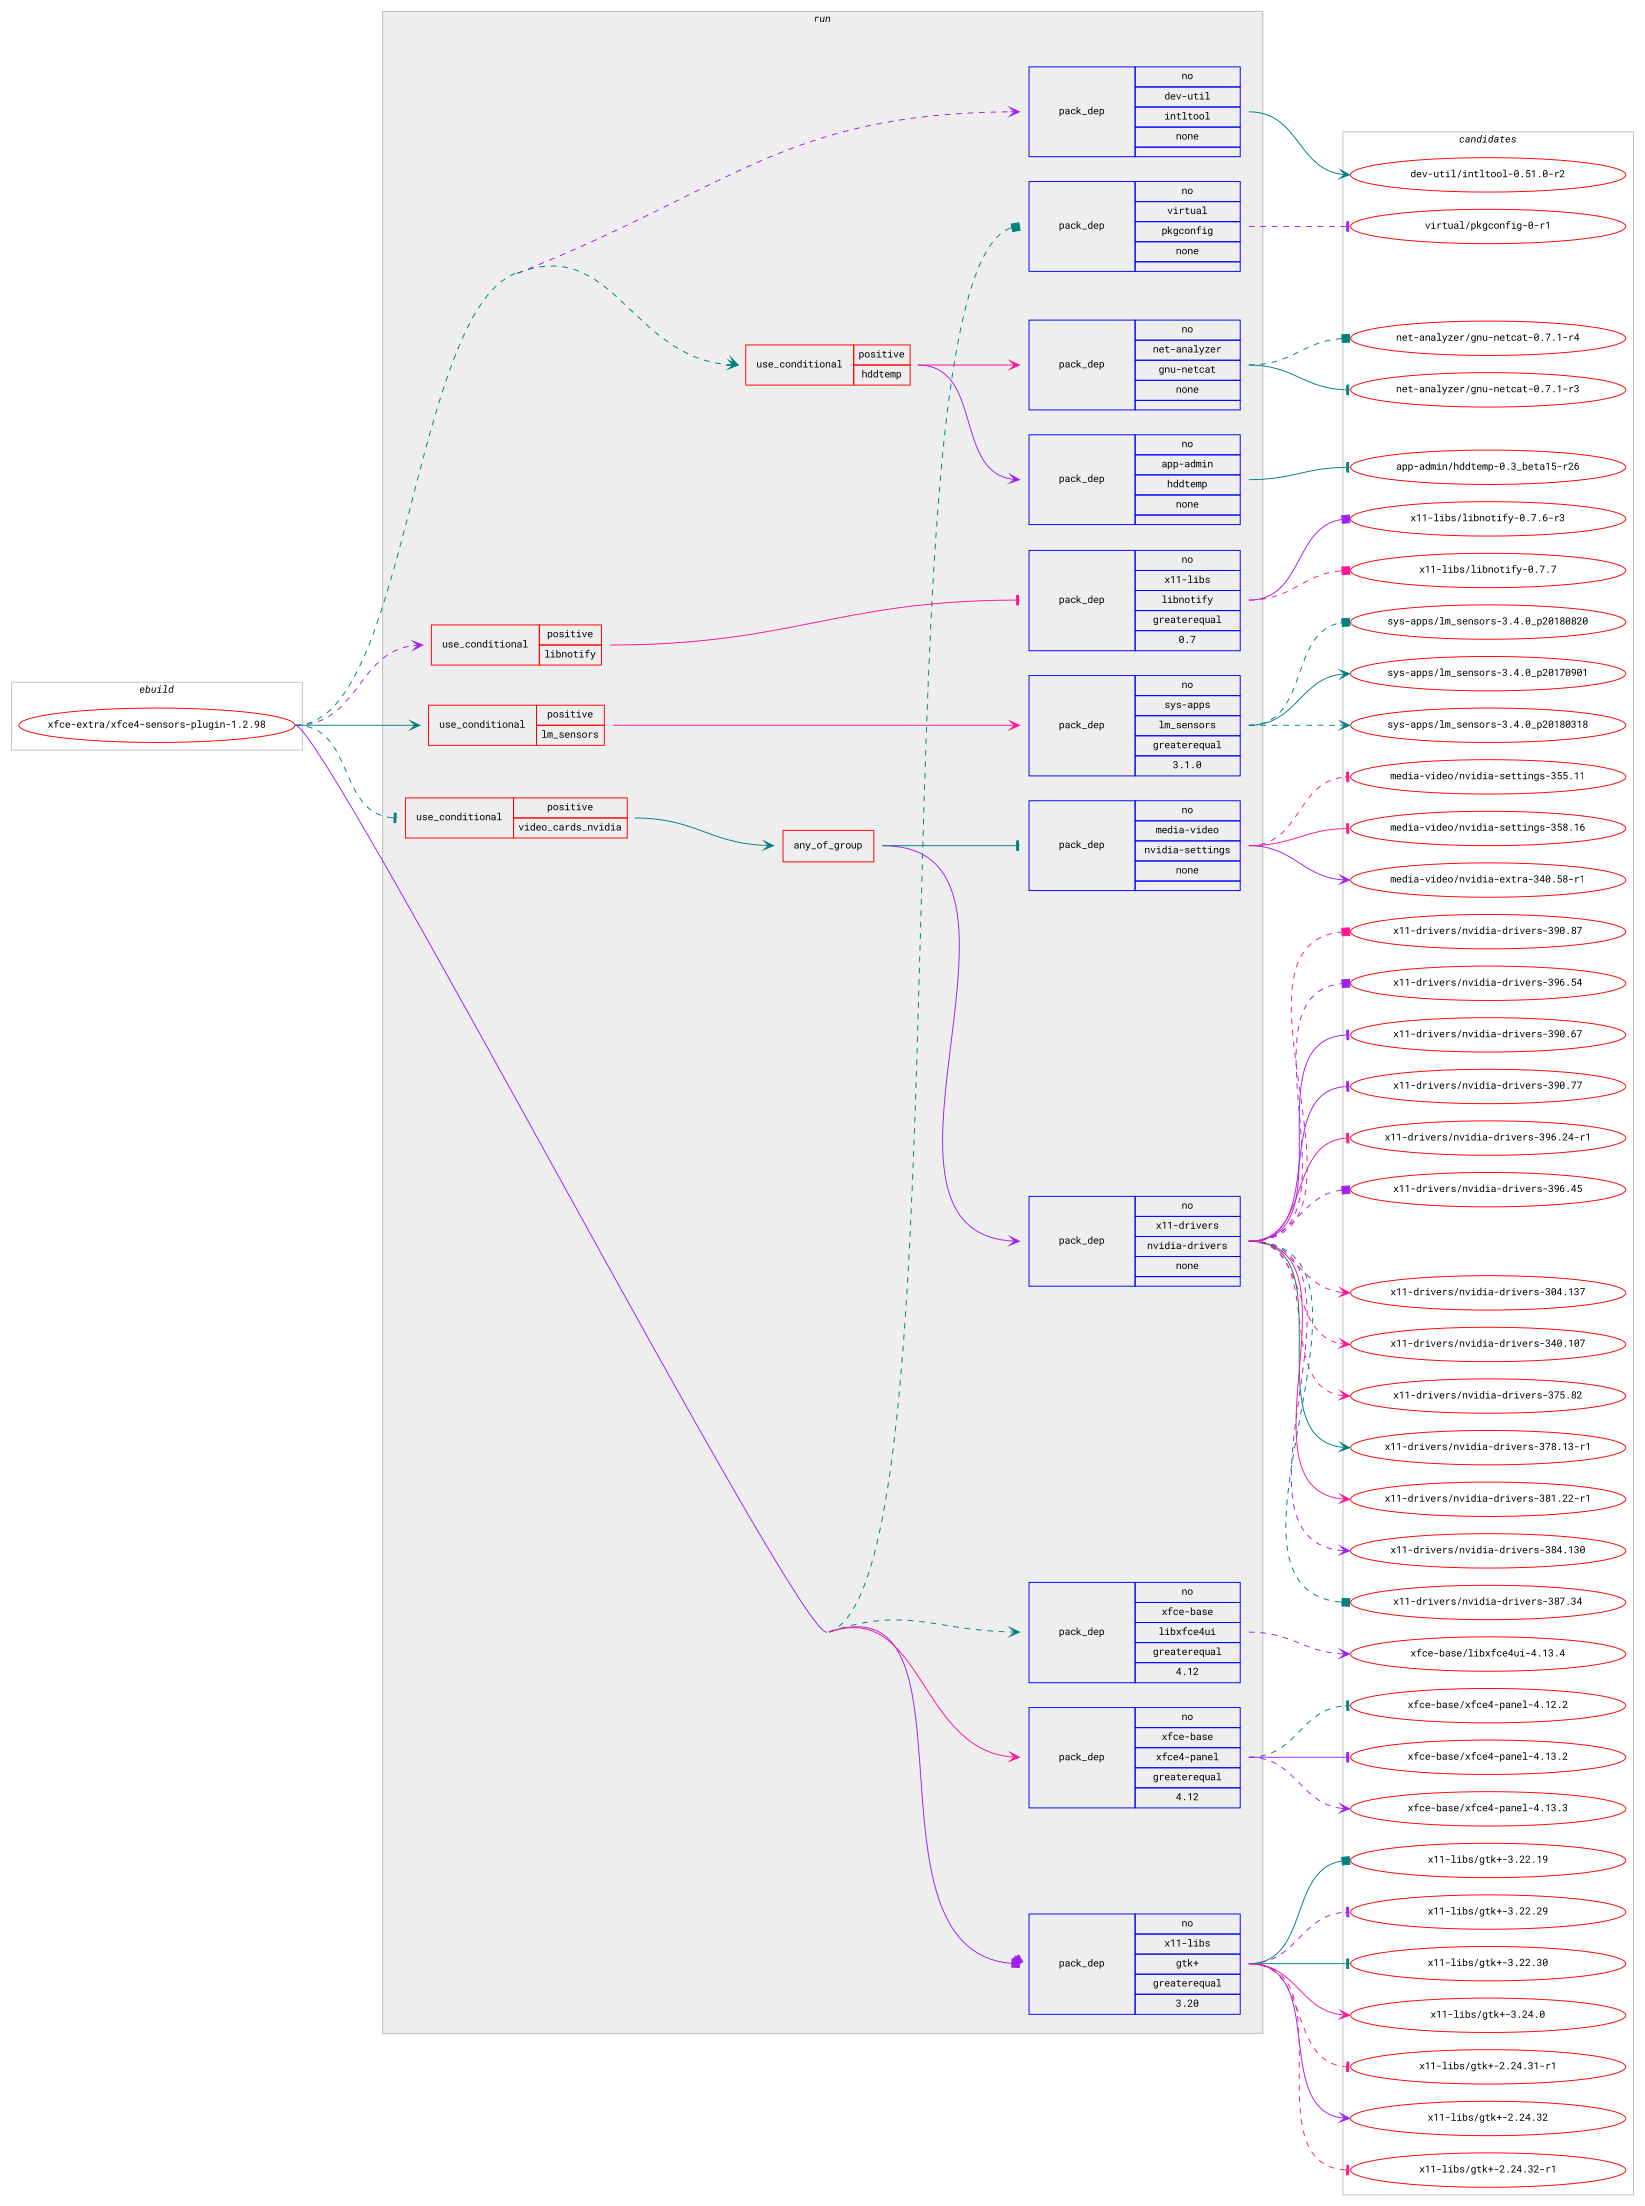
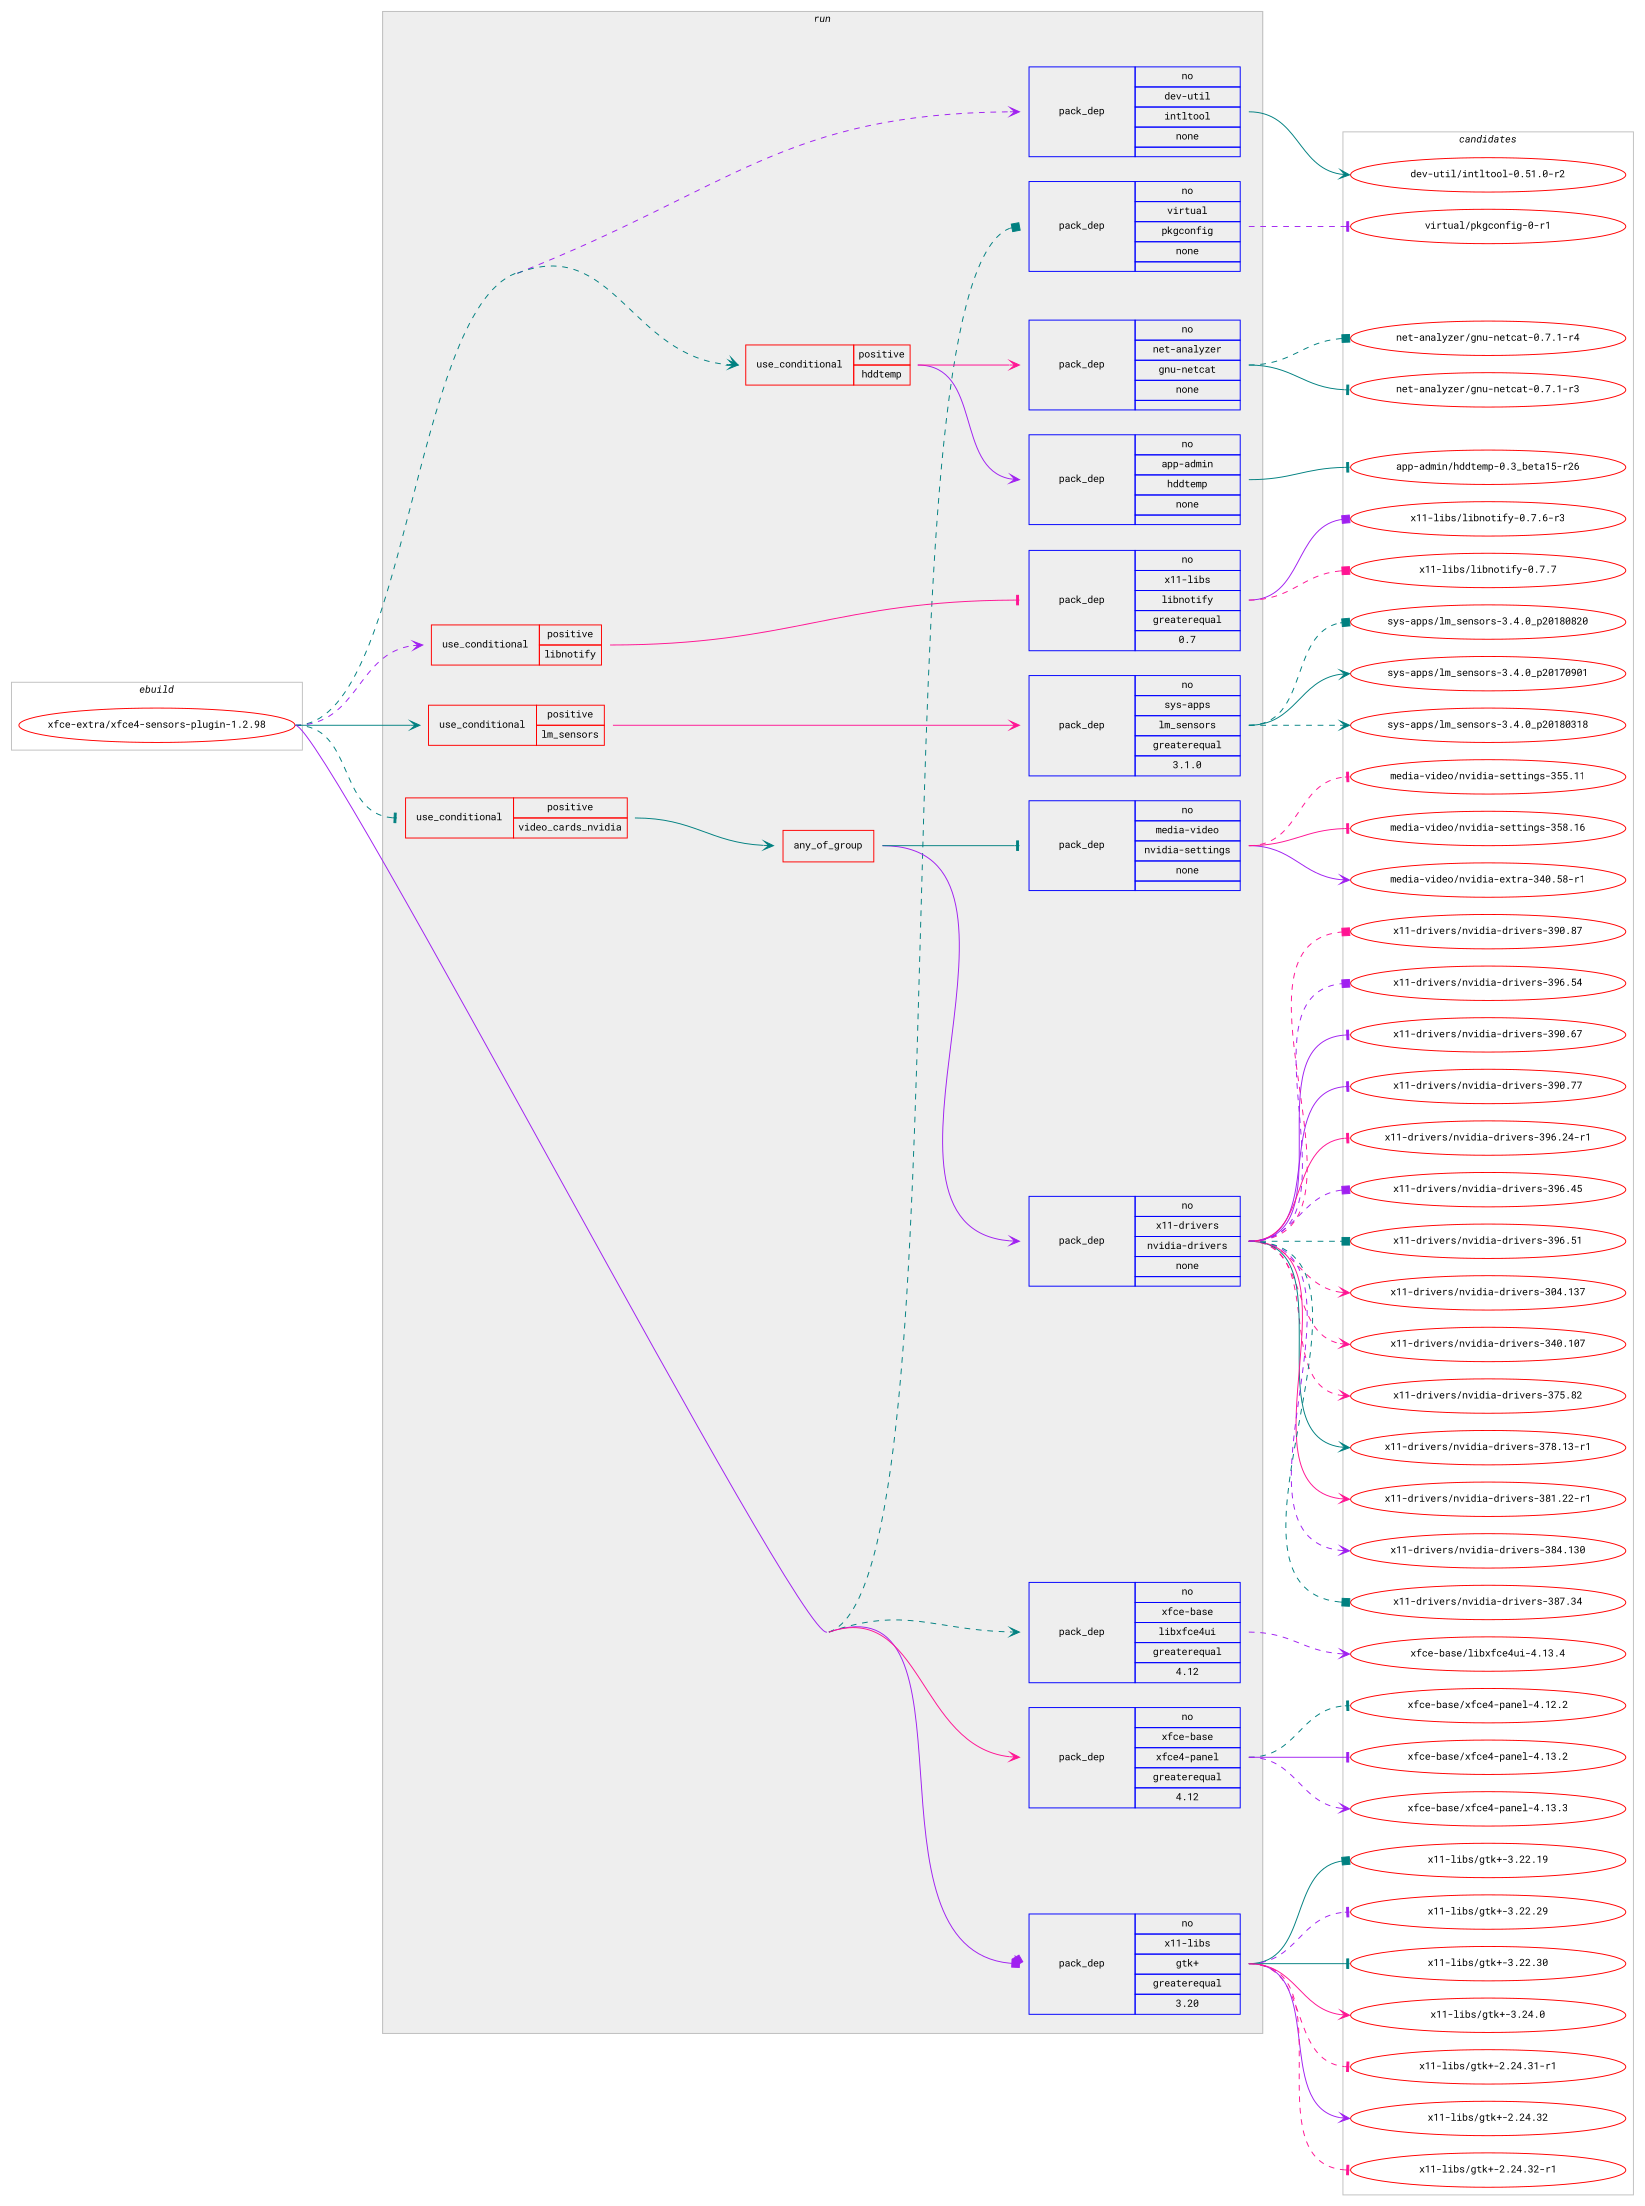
node "x11-drivers/nvidia-drivers-396.51": added
